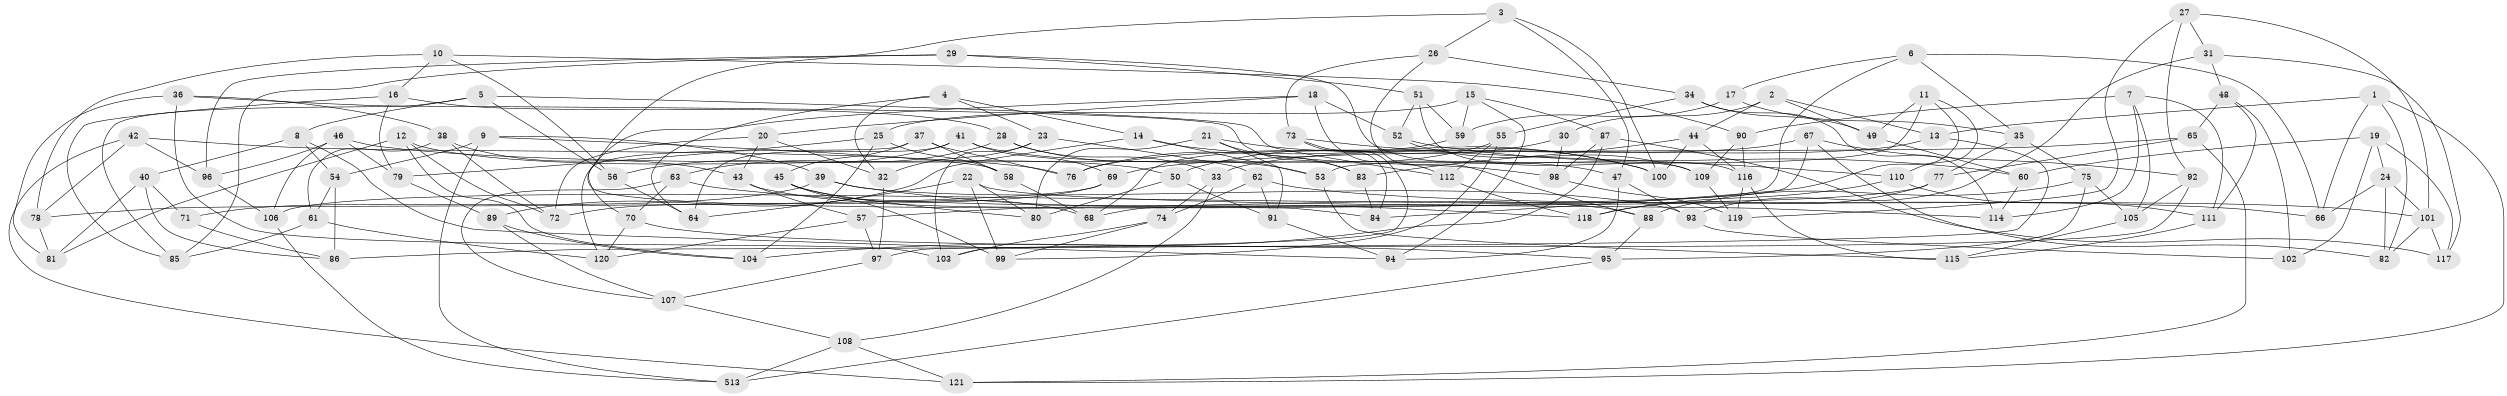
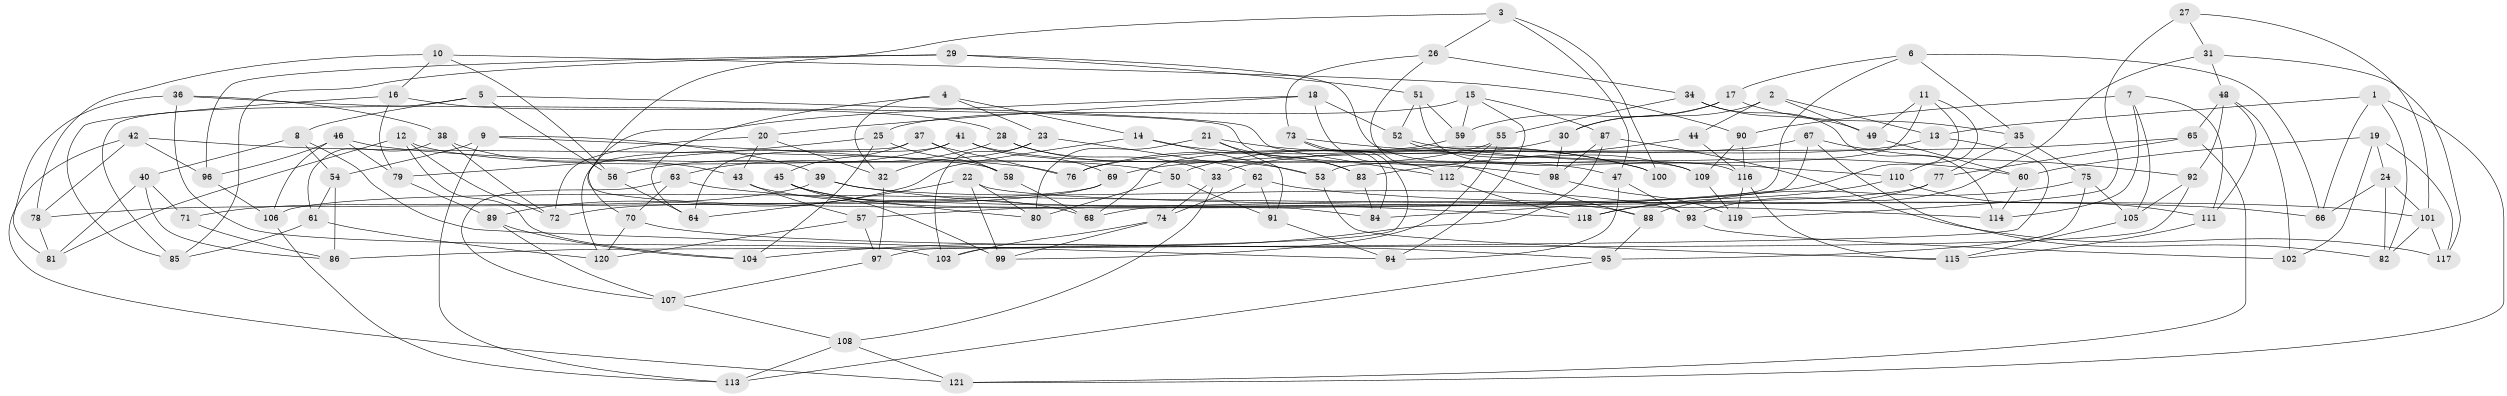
edge "27" -- "92": now "48" -- "92"
edge "17" -- "30": added
edge "44" -- "100": removed
node "513": label "513" -> "113"
